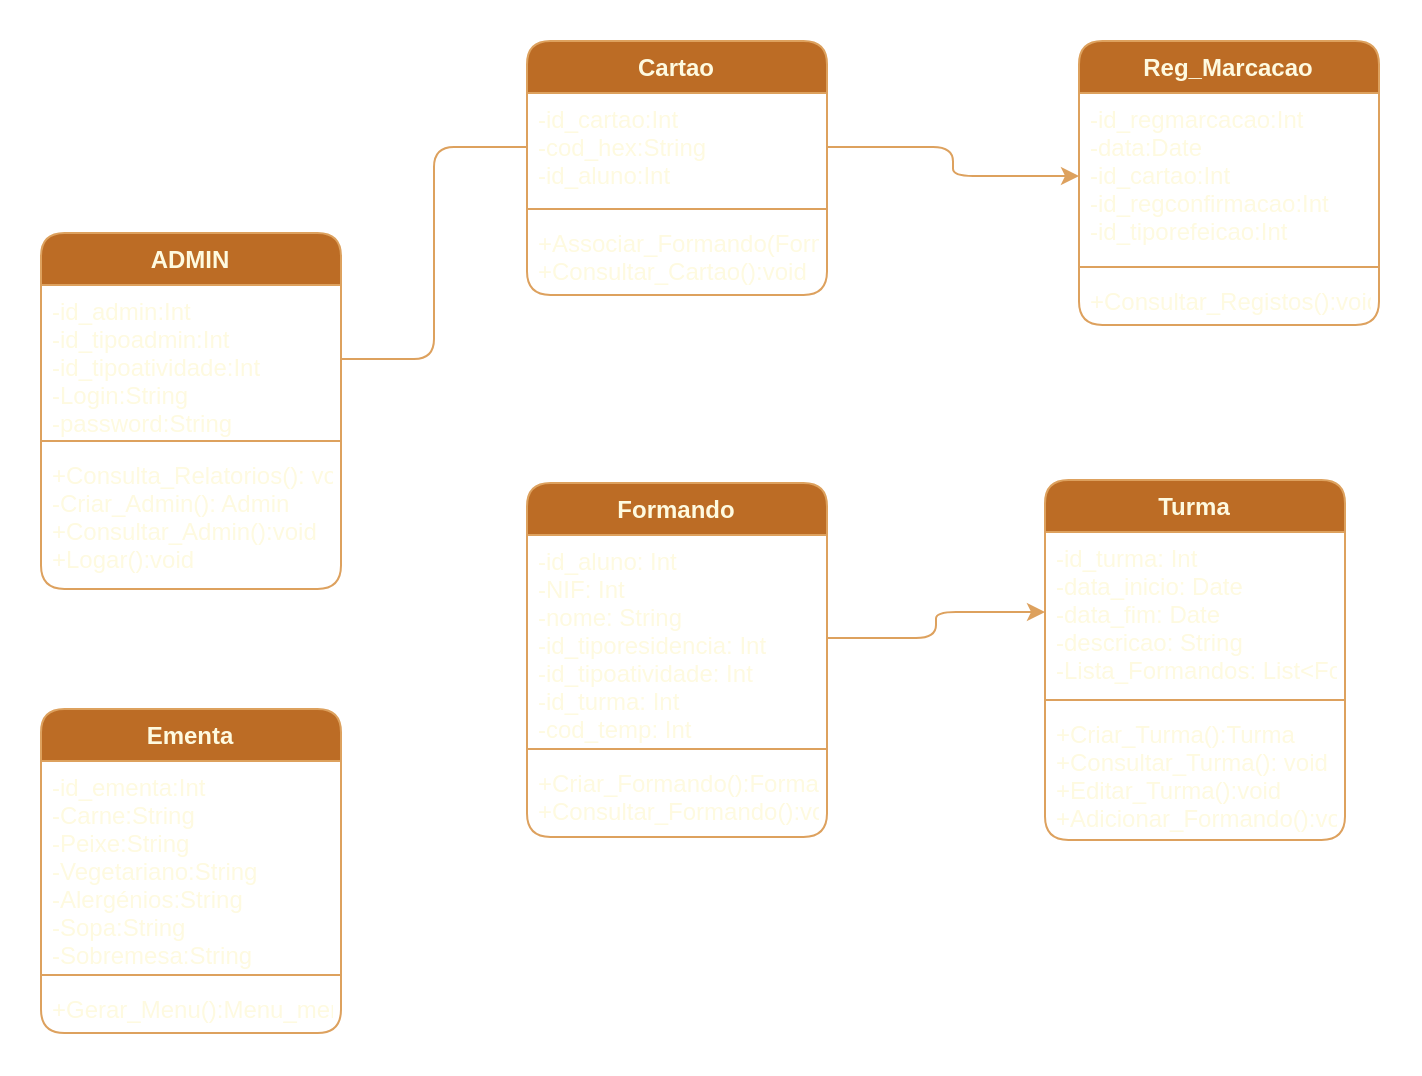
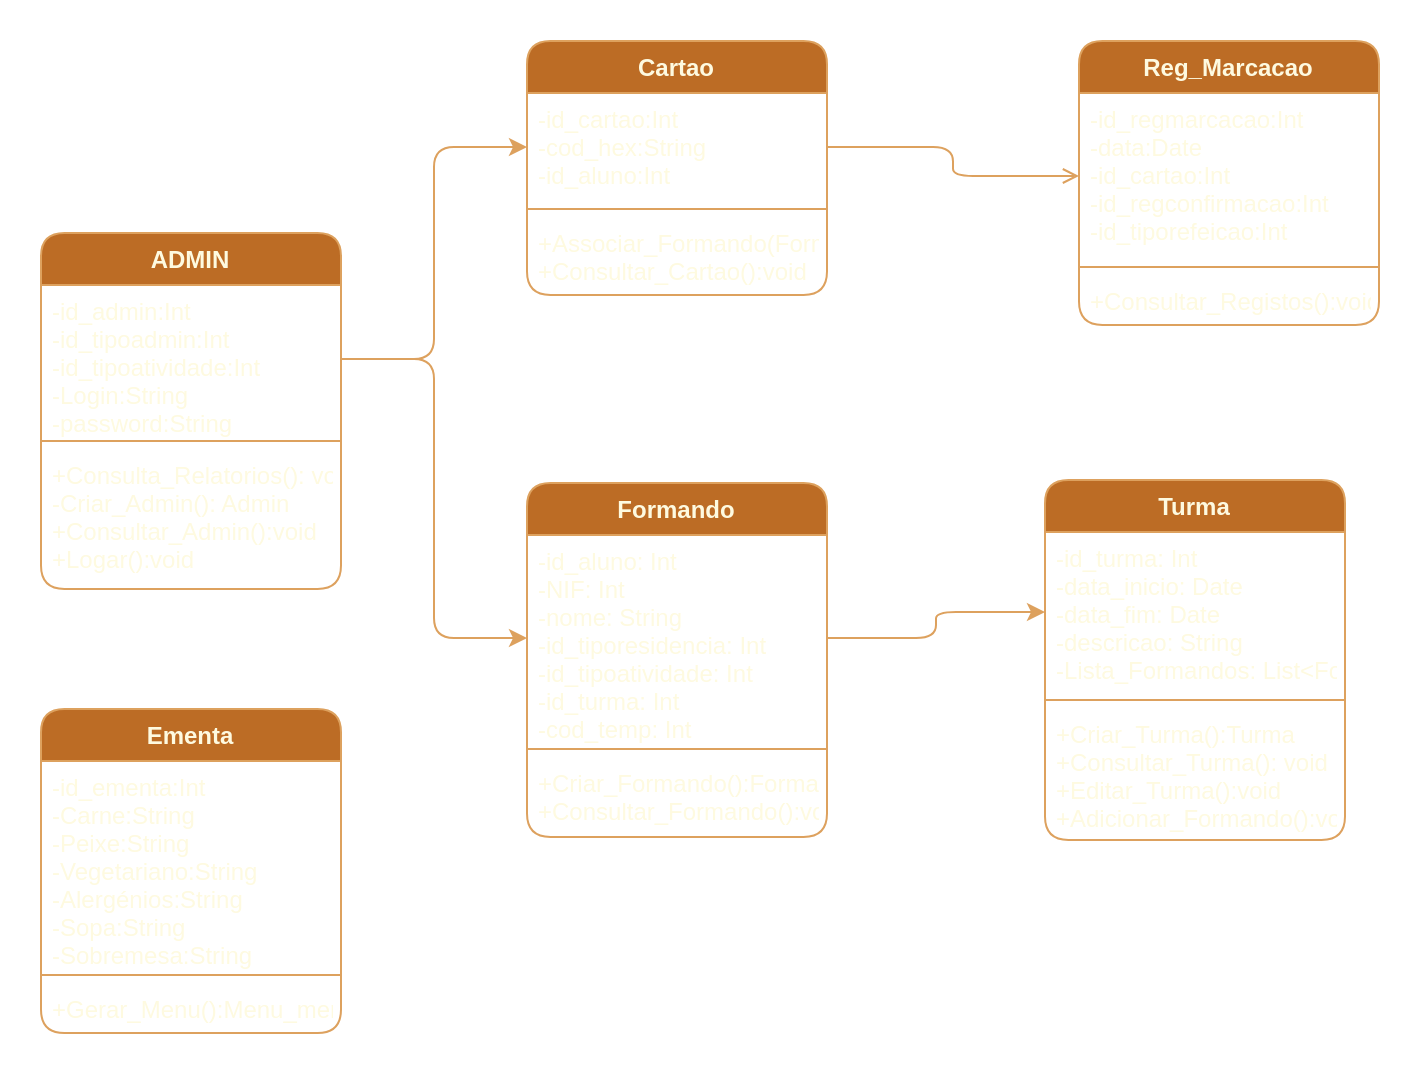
edge "-id_cartao:Int -cod_hex:String -id_aluno:Int" -- "-id_admin:Int -id_tipoadmin:Int -id_tipoatividade:Int -Login:String -password:String": arrowhead none -> classic
edge "-id_cartao:Int -cod_hex:String -id_aluno:Int" -> "-id_regmarcacao:Int -data:Date -id_cartao:Int -id_regconfirmacao:Int -id_tiporefeicao:Int": arrowhead classic -> open
edge "-id_admin:Int -id_tipoadmin:Int -id_tipoatividade:Int -Login:String -password:String" -> "-id_aluno: Int -NIF: Int -nome: String -id_tiporesidencia: Int -id_tipoatividade: Int -id_turma: Int -cod_temp: Int": added
